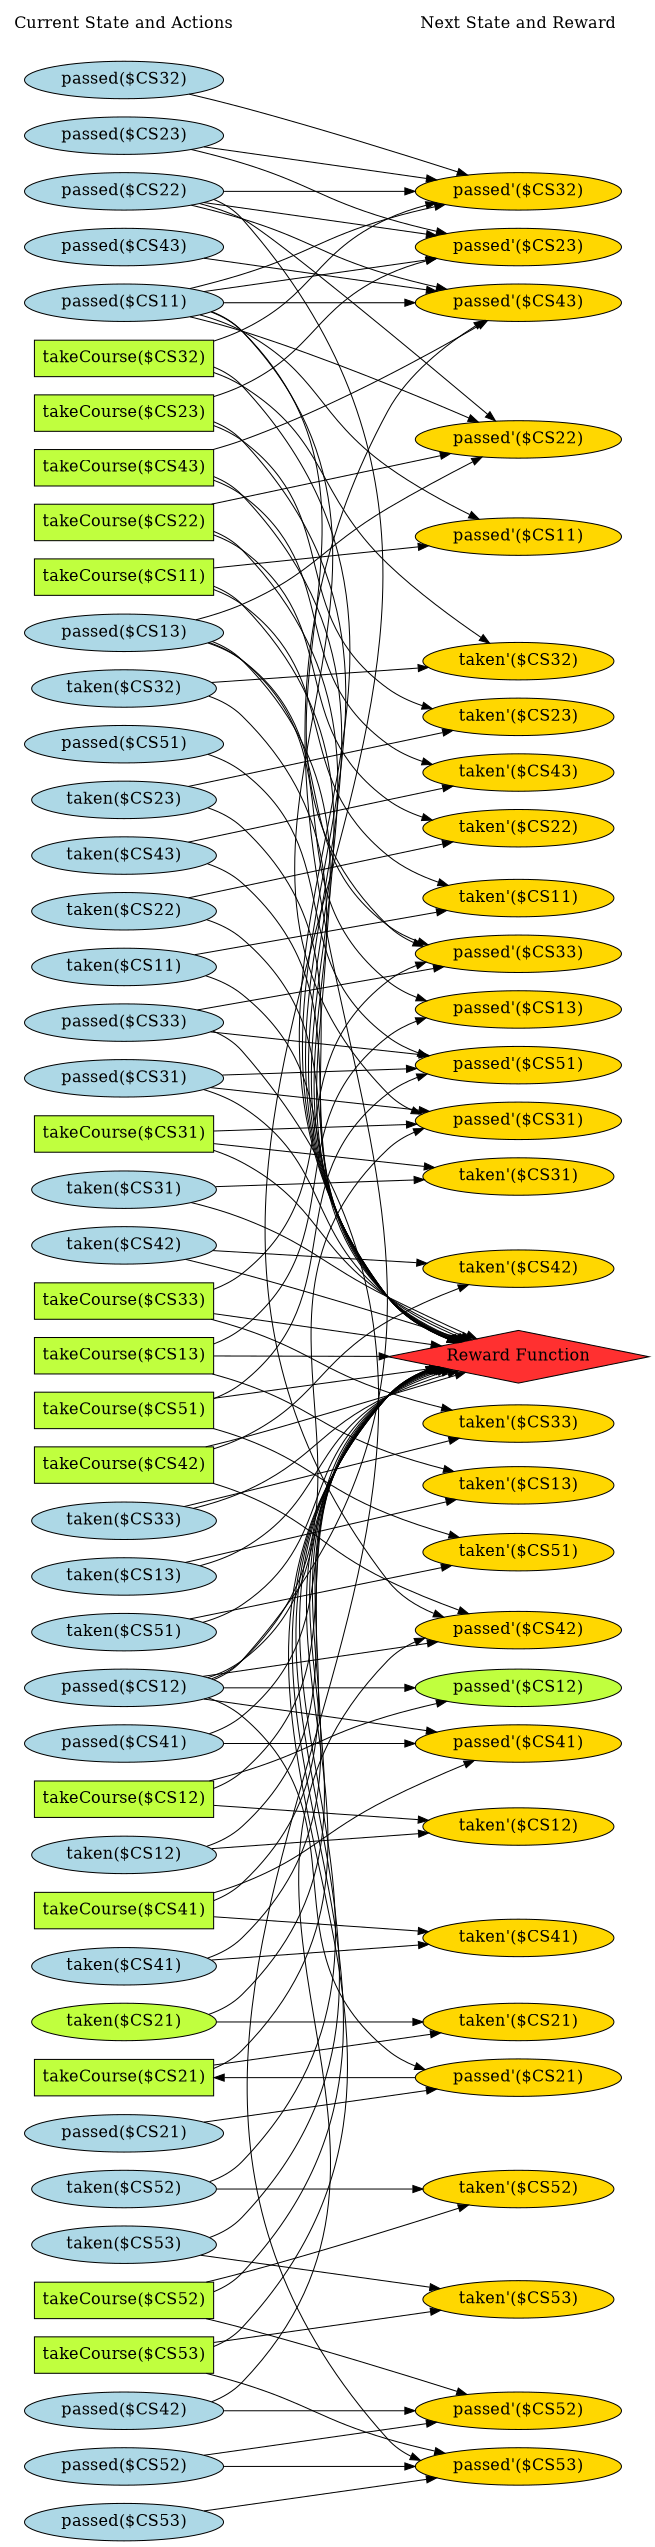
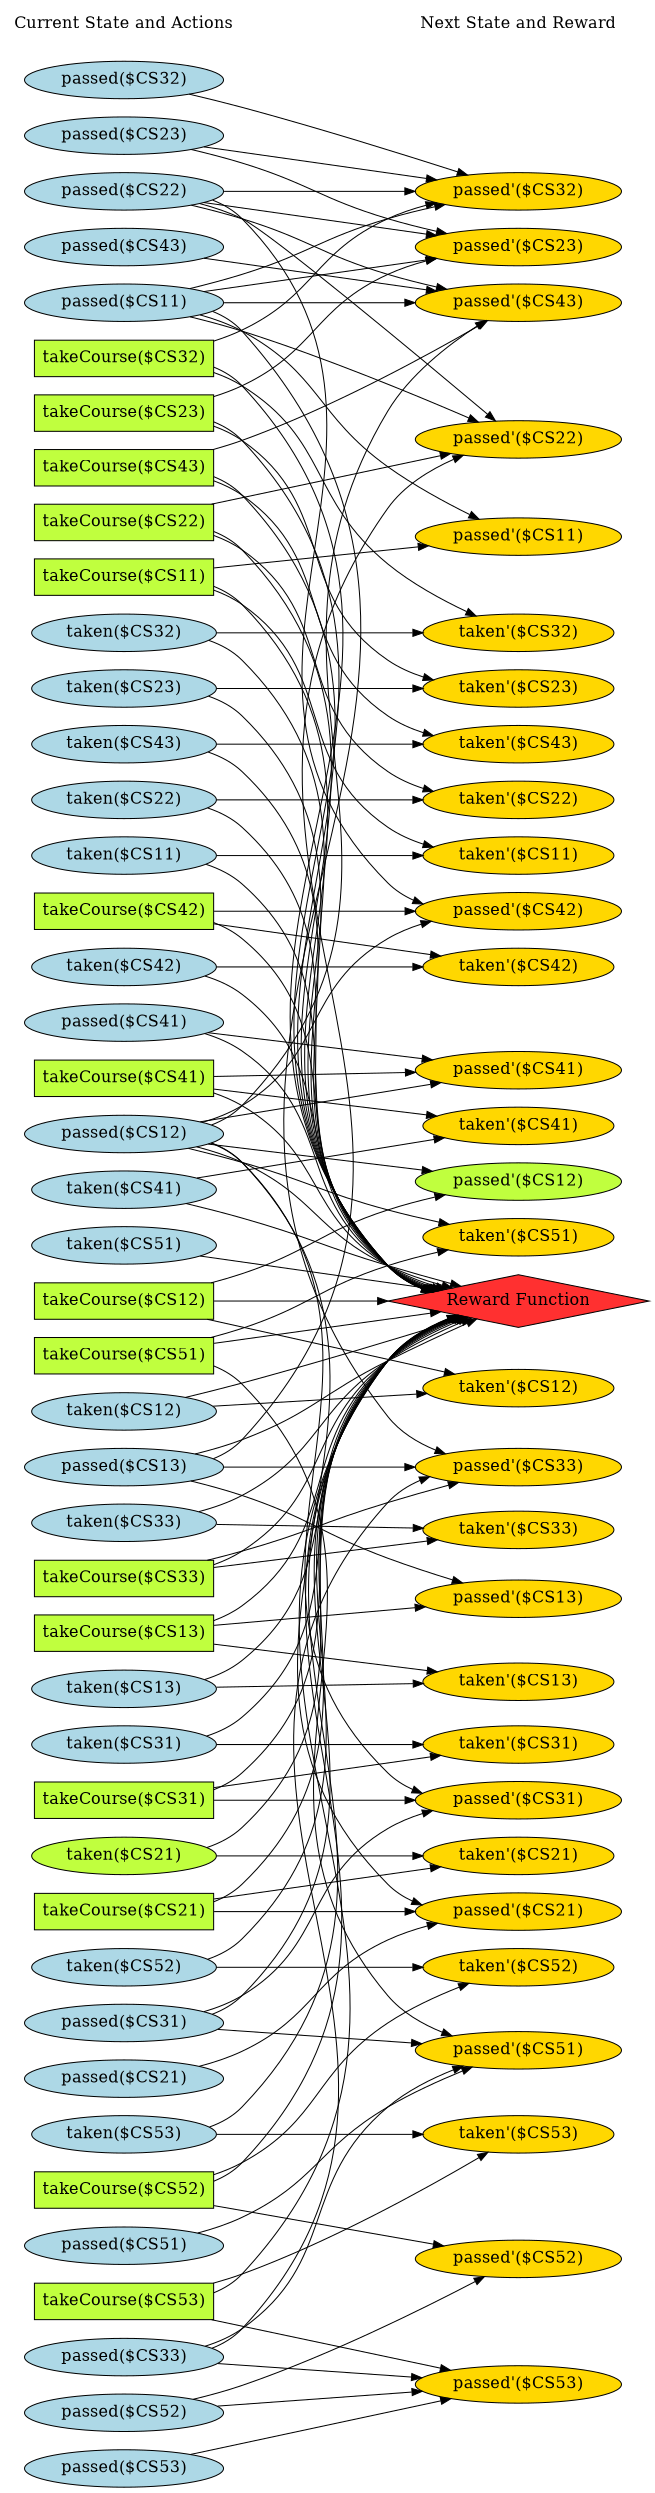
edge "passed($CS11)" -> "passed'($CS31)": removed
edge "taken($CS51)" -> "taken'($CS51)": now "passed($CS12)" -> "taken'($CS51)"
edge "passed'($CS21)" -> "takeCourse($CS21)": reversed
node "passed($CS42)": removed
